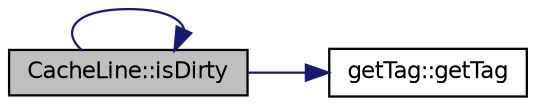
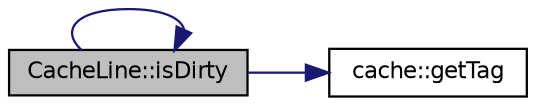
node "getTag::getTag": label "getTag::getTag" -> "cache::getTag"
